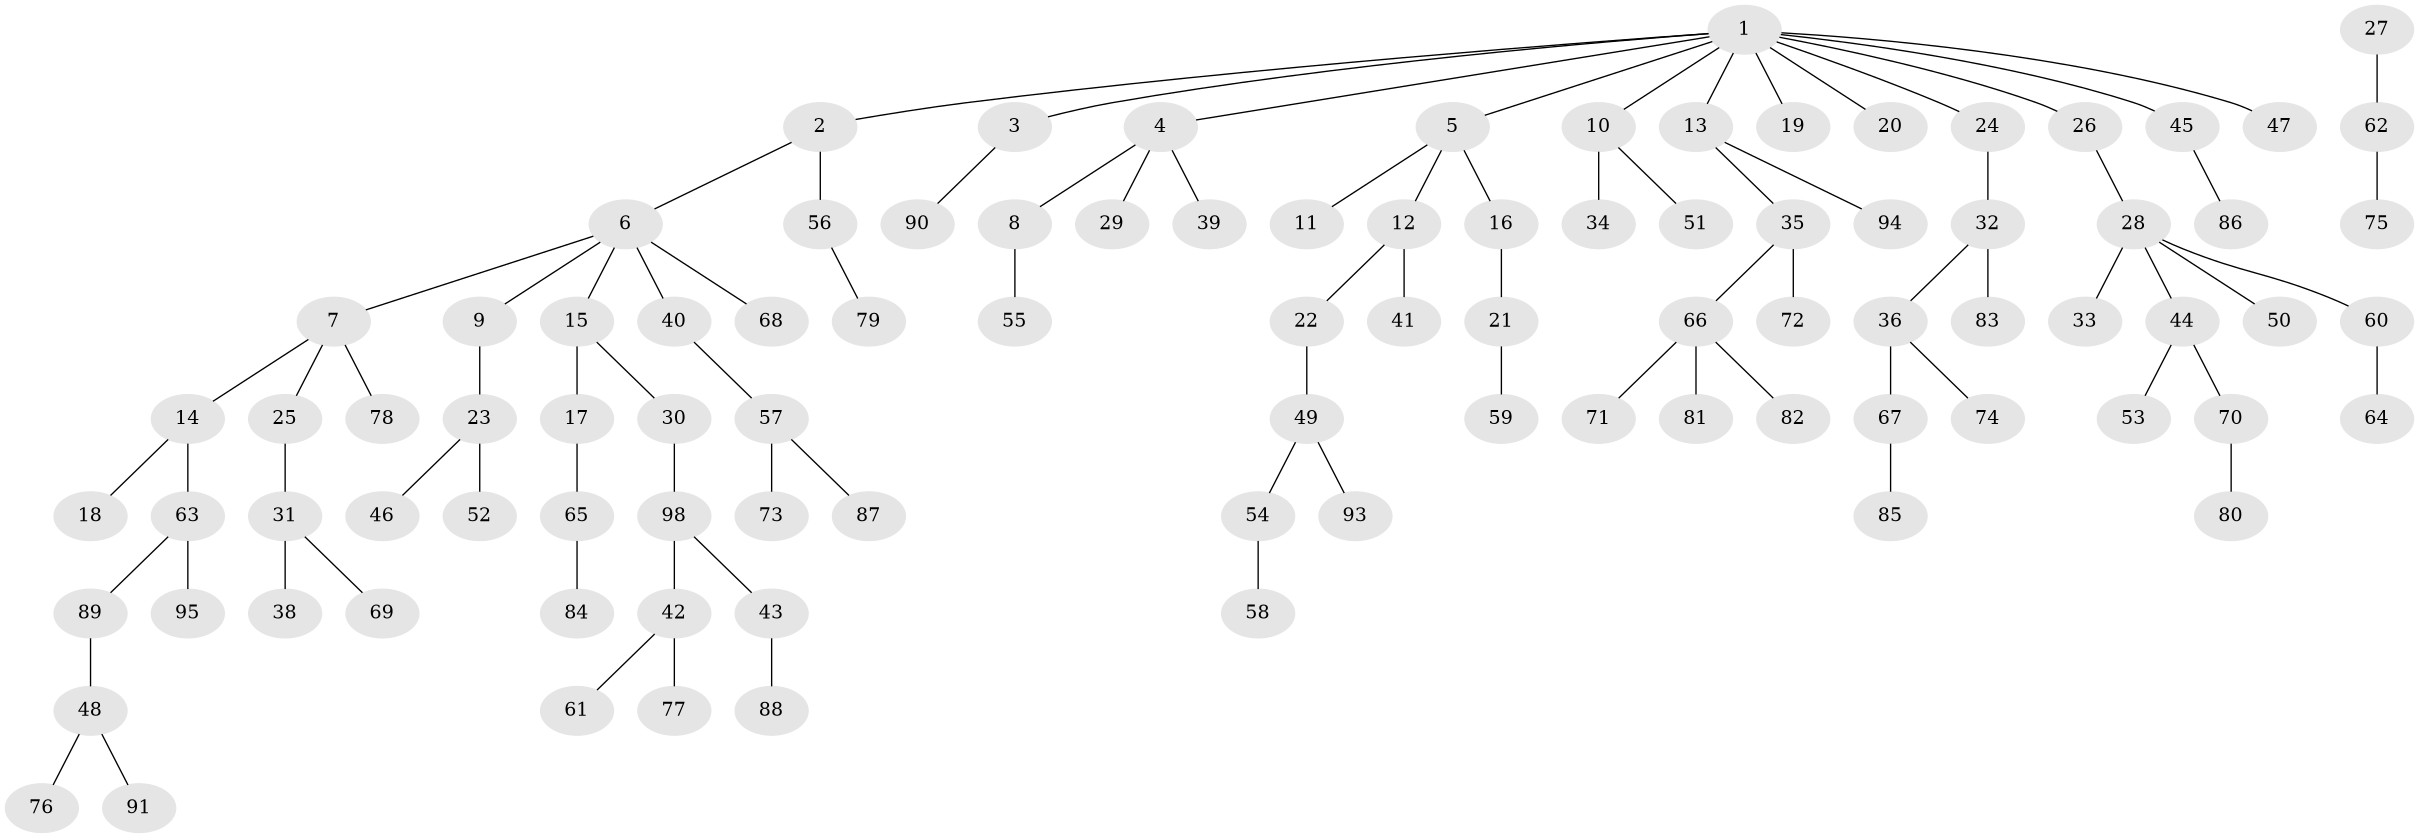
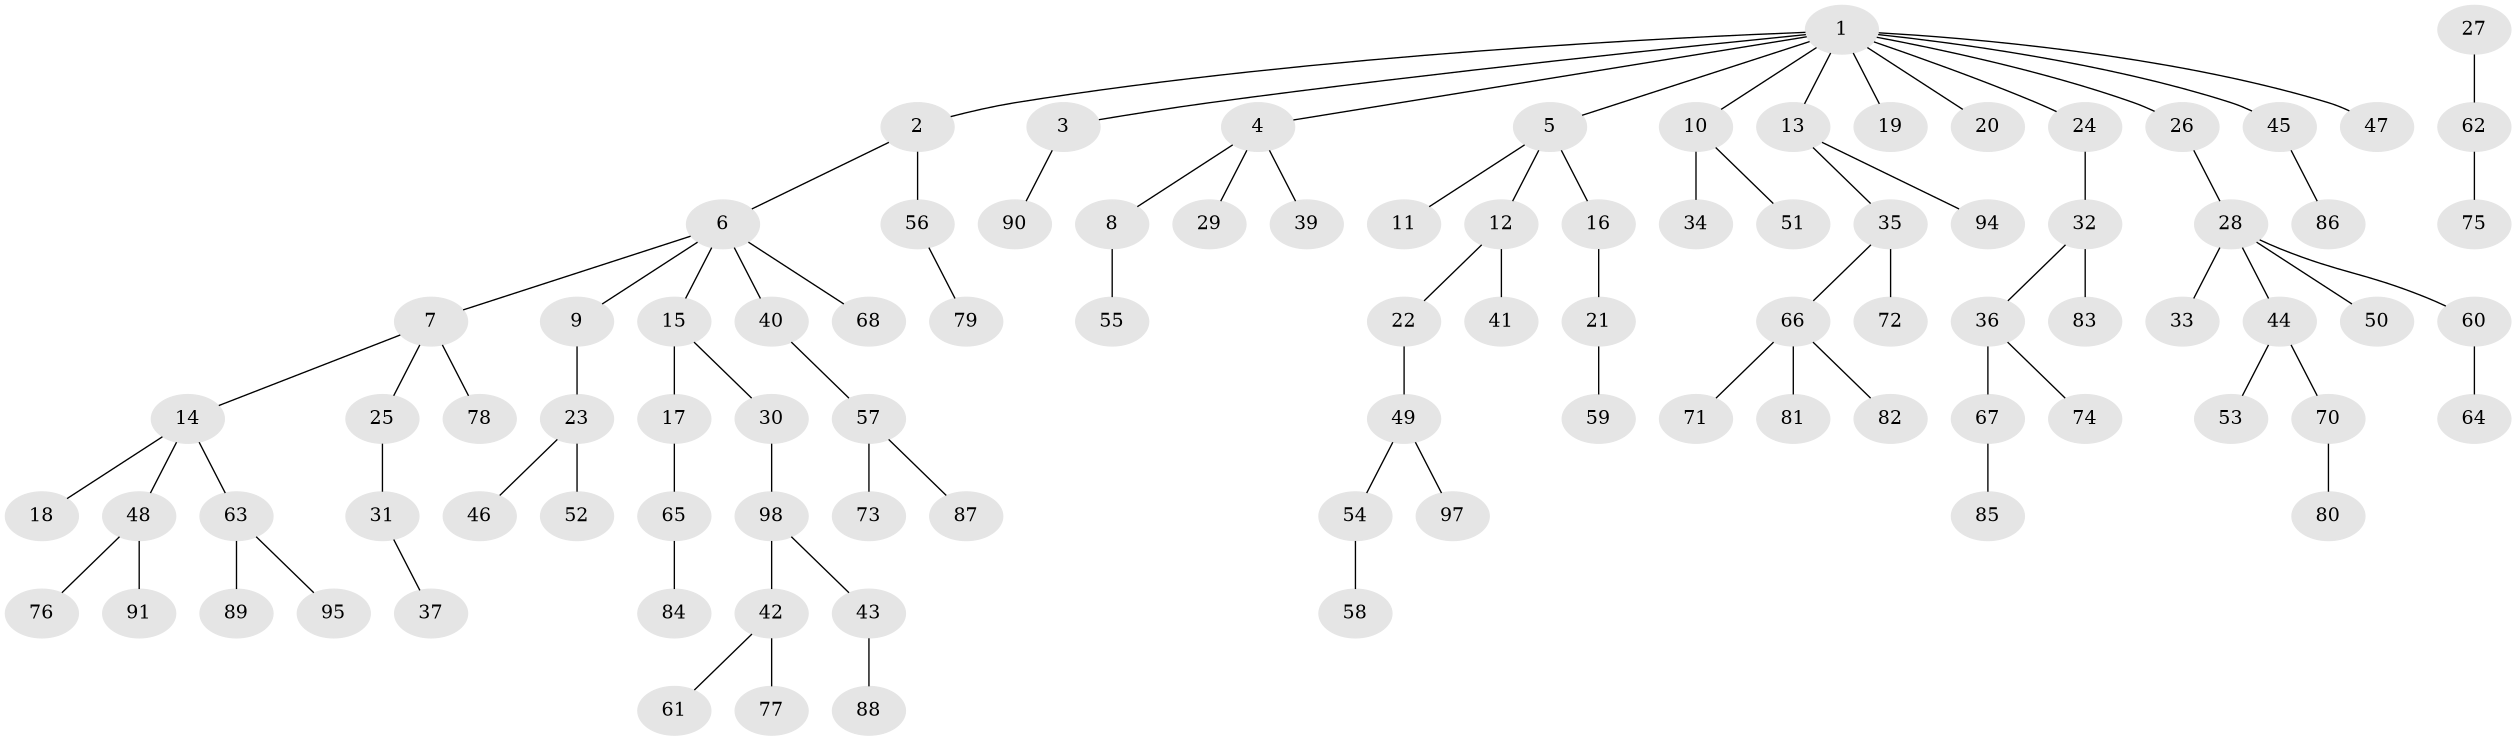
node "93": label "93" -> "97"
node "38": label "38" -> "37"
node "69": removed
edge "89" -- "48": now "14" -- "48"
